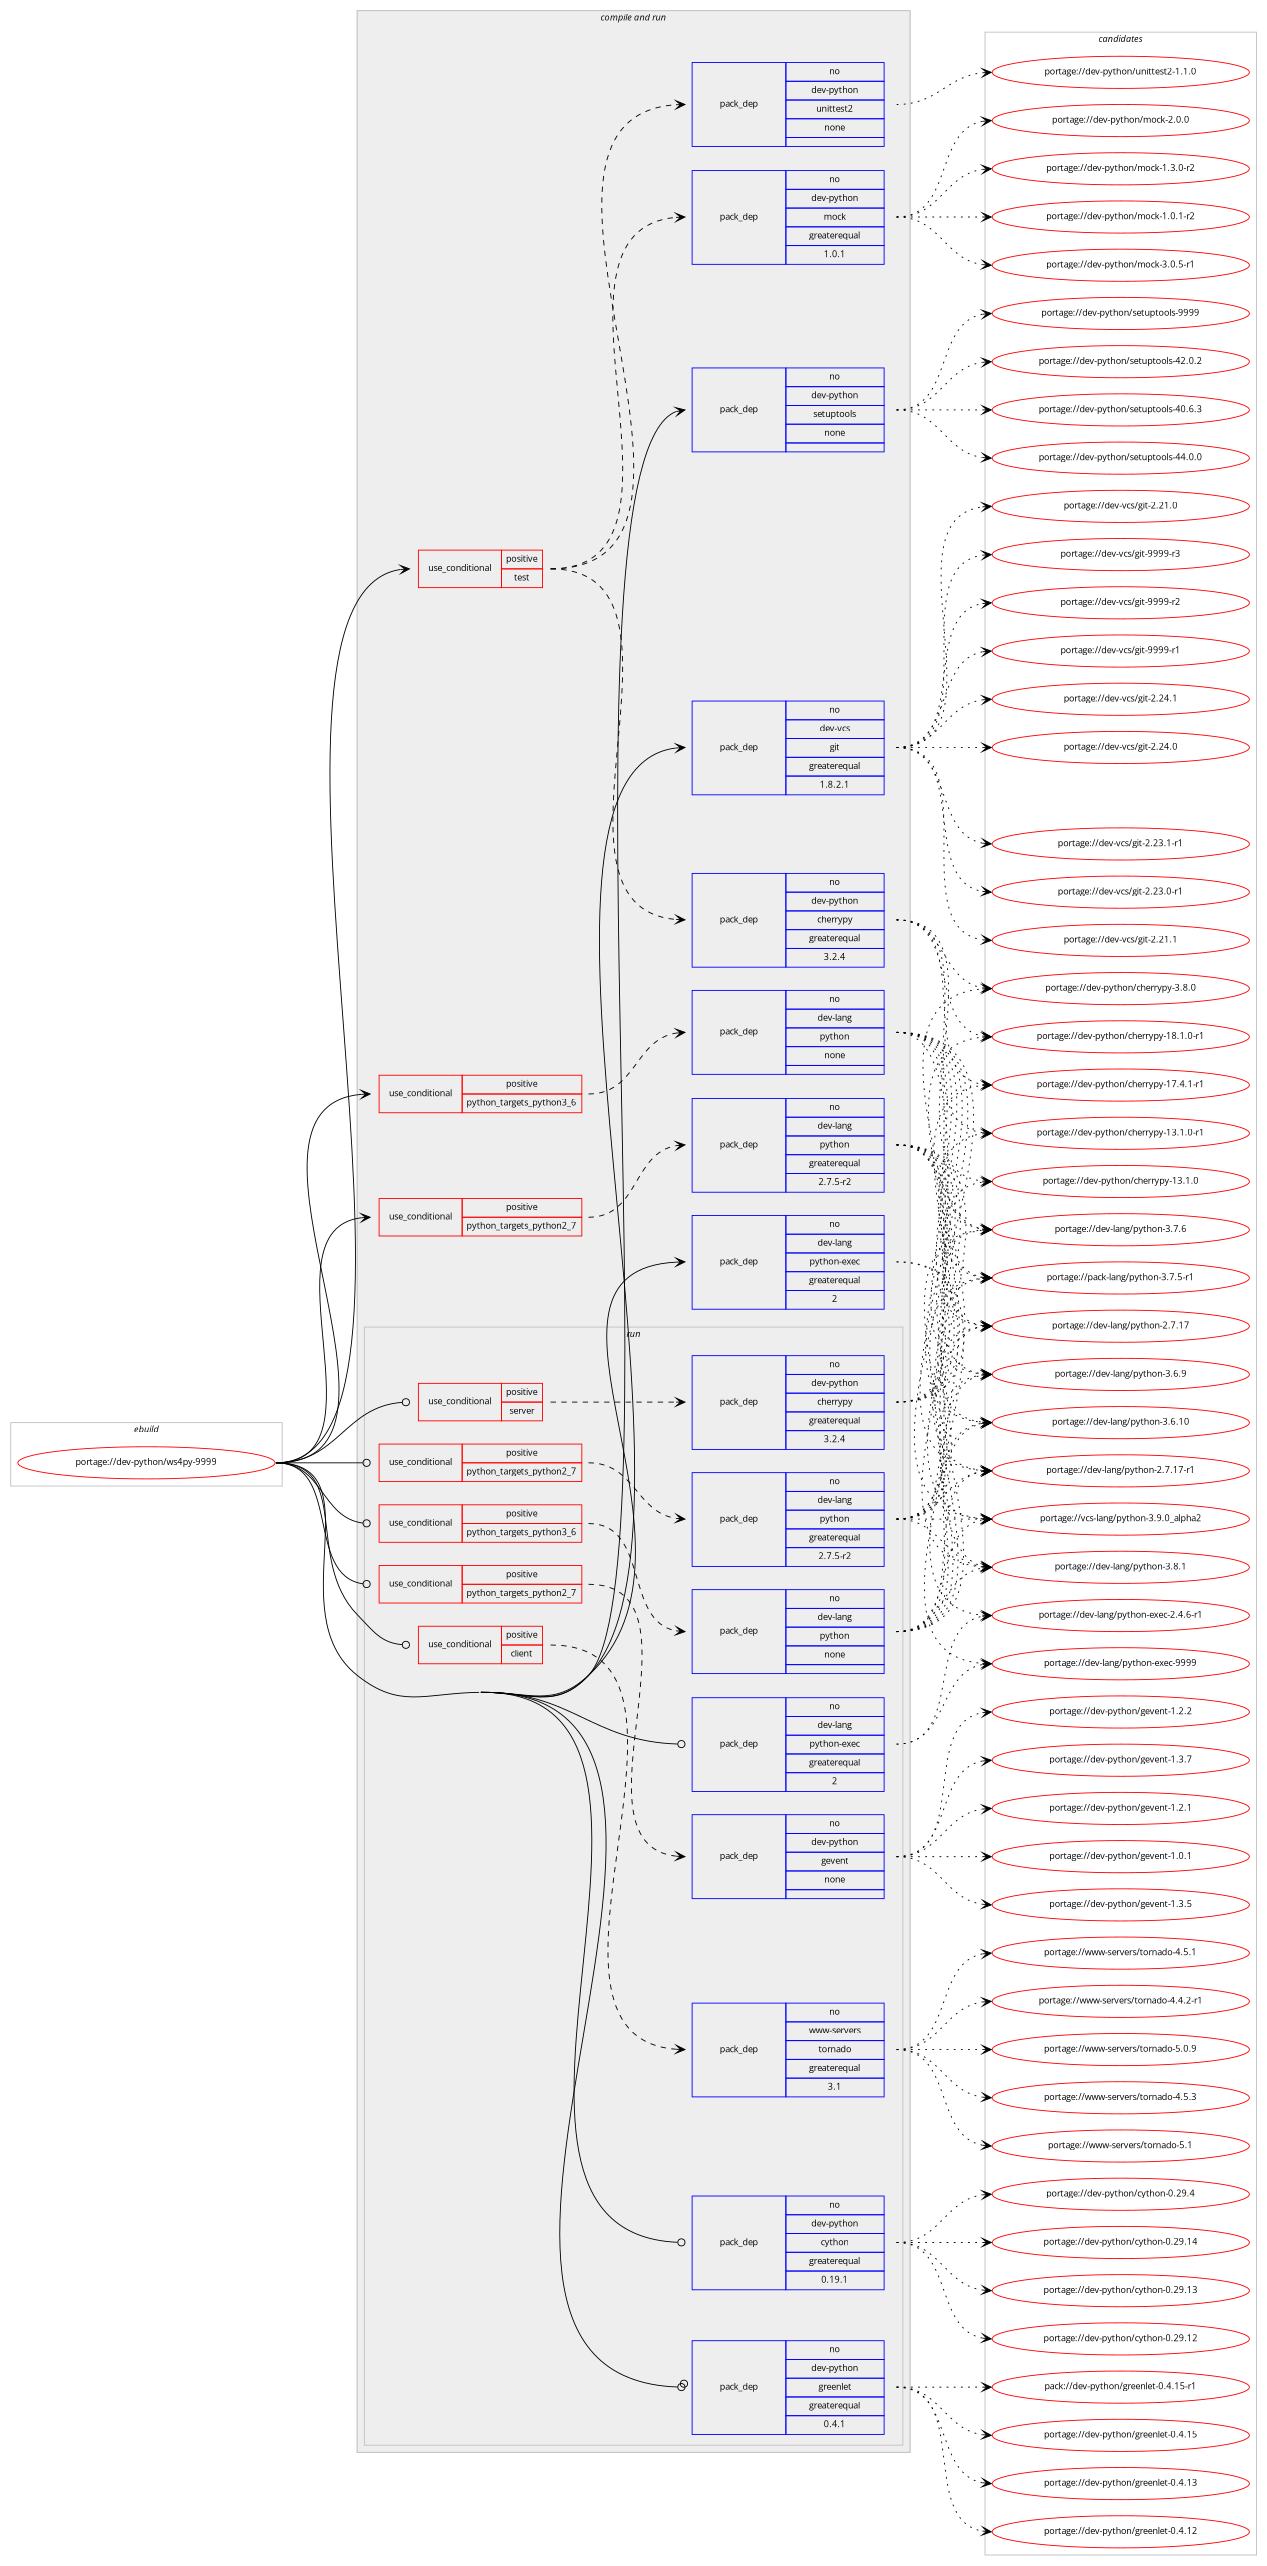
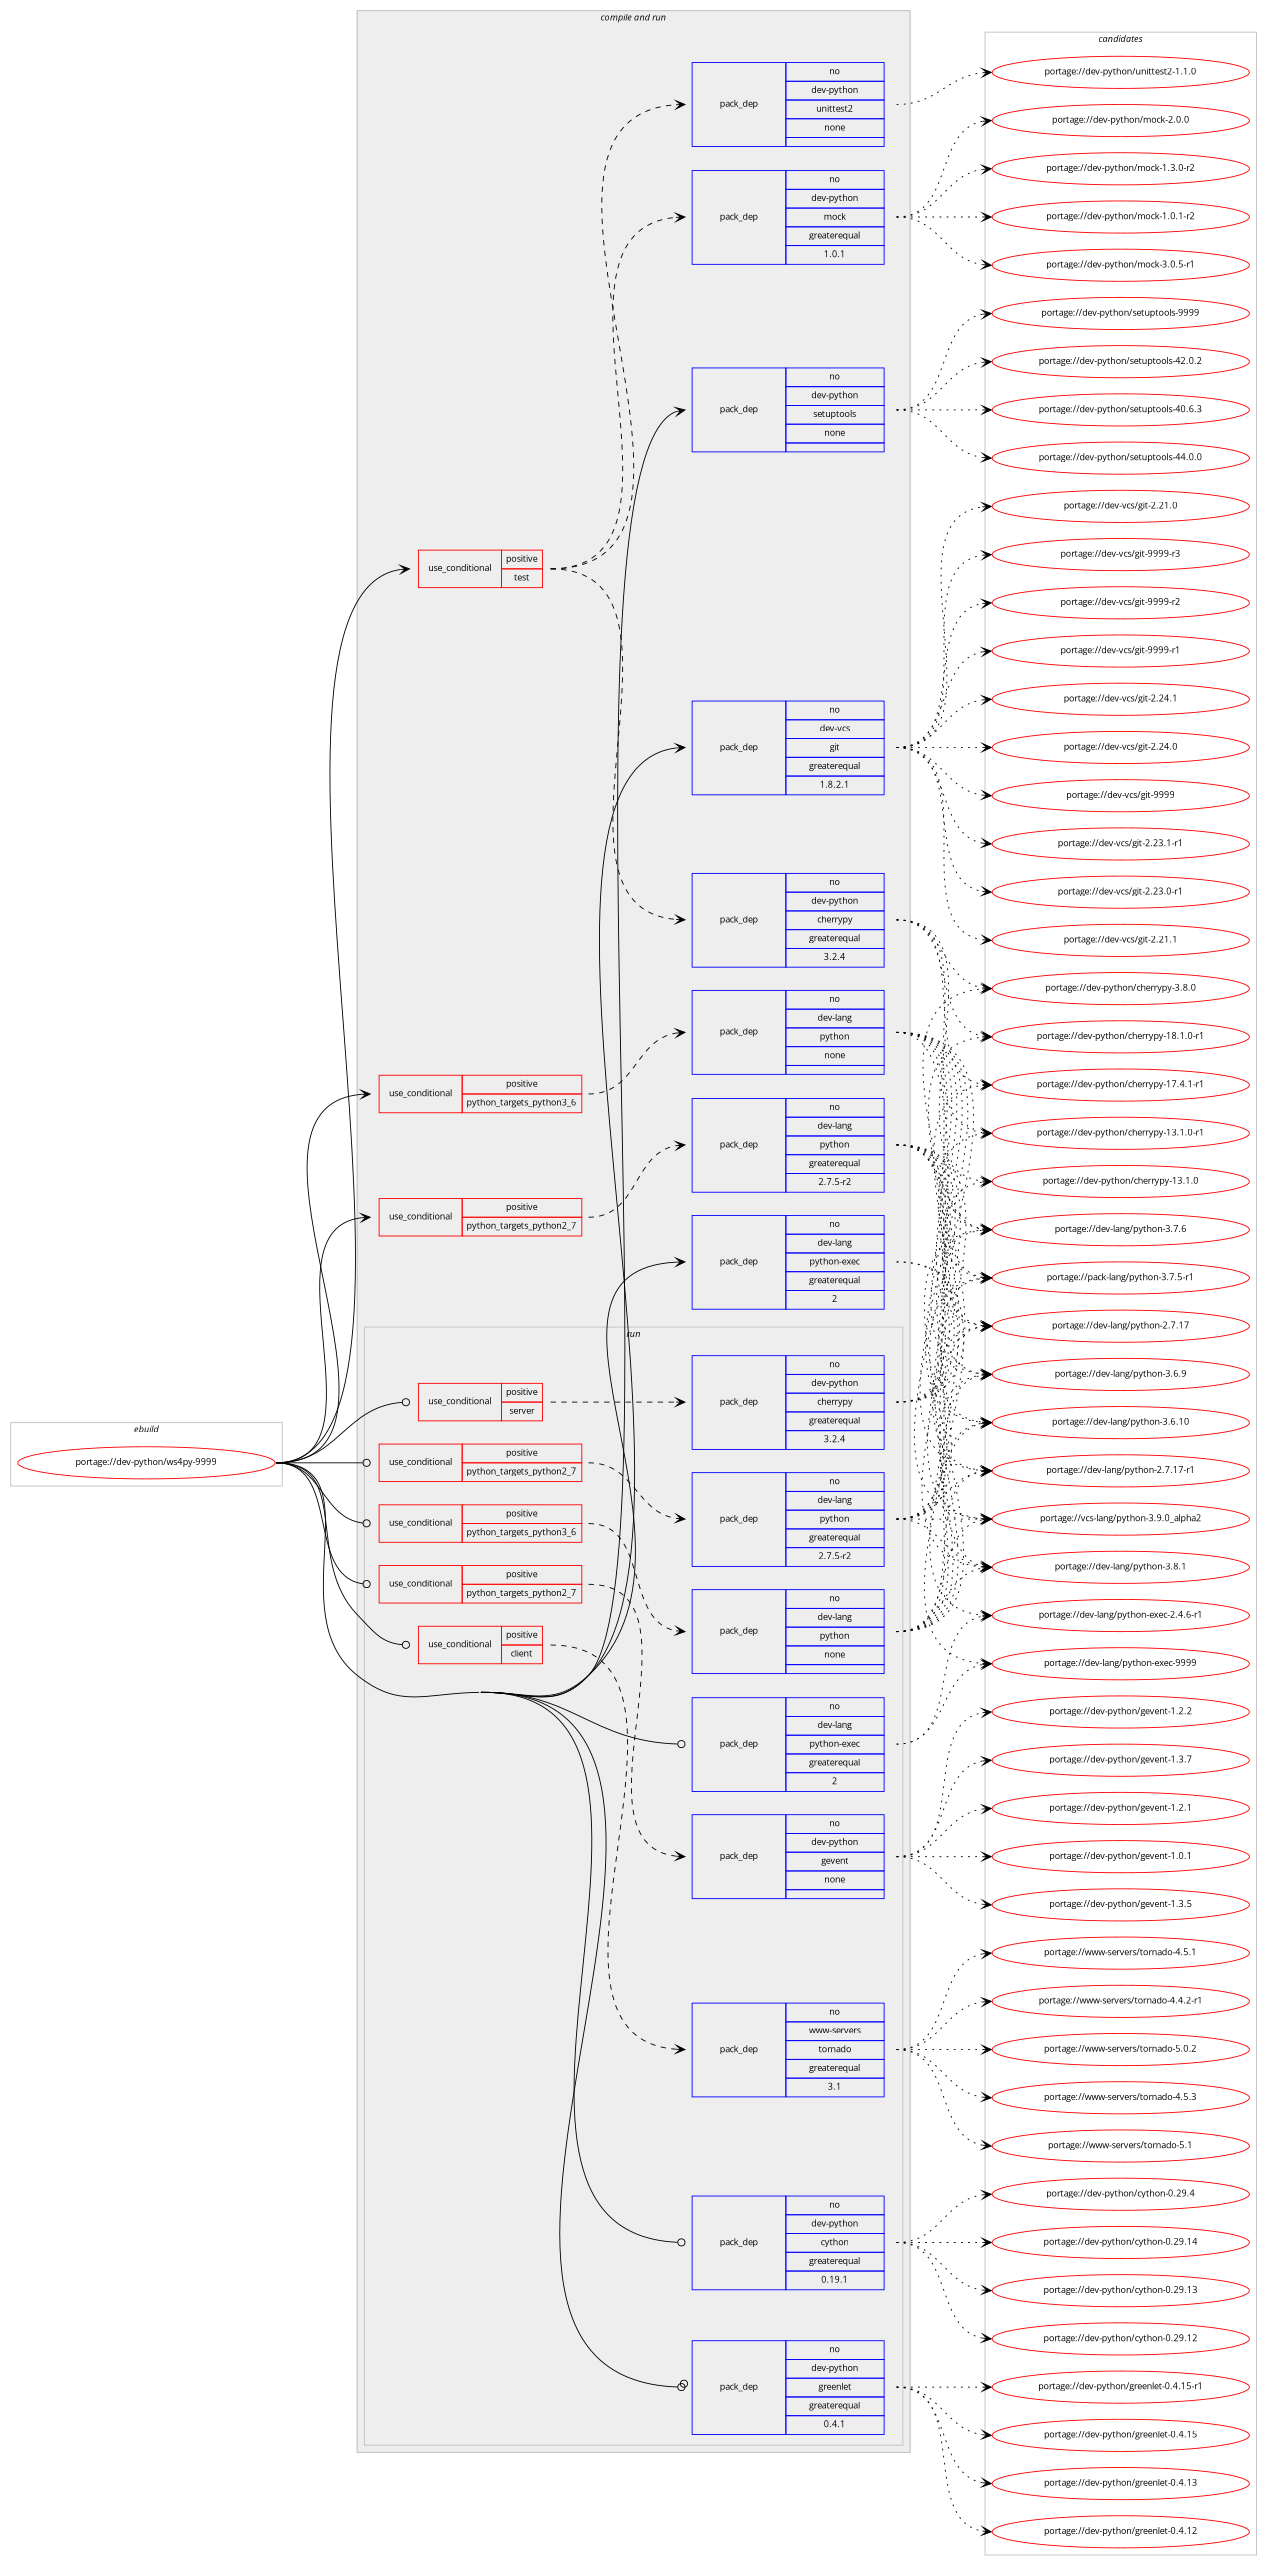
node "portage://dev-vcs/git-9999": added
node "portage://www-servers/tornado-5.0.9": label "portage://www-servers/tornado-5.0.9" -> "portage://www-servers/tornado-5.0.2"
node "pack://dev-python/greenlet-0.4.15-r1": label "pack://dev-python/greenlet-0.4.15-r1" -> "portage://dev-python/greenlet-0.4.15-r1"
